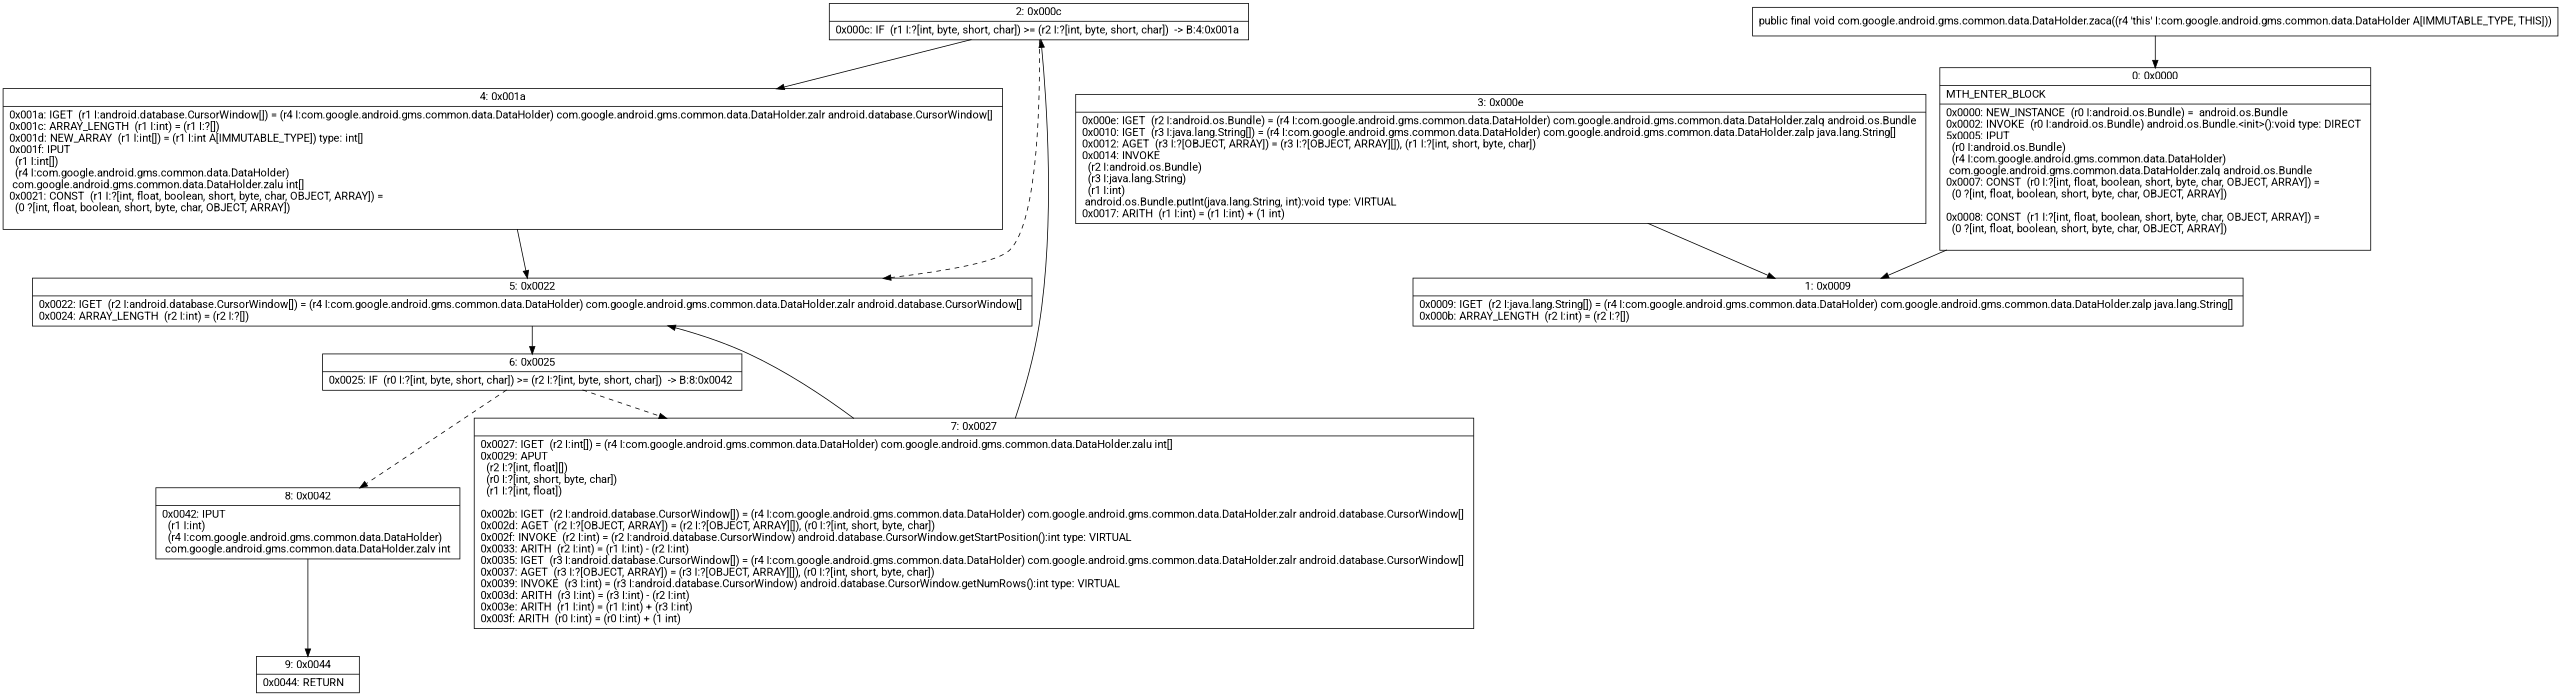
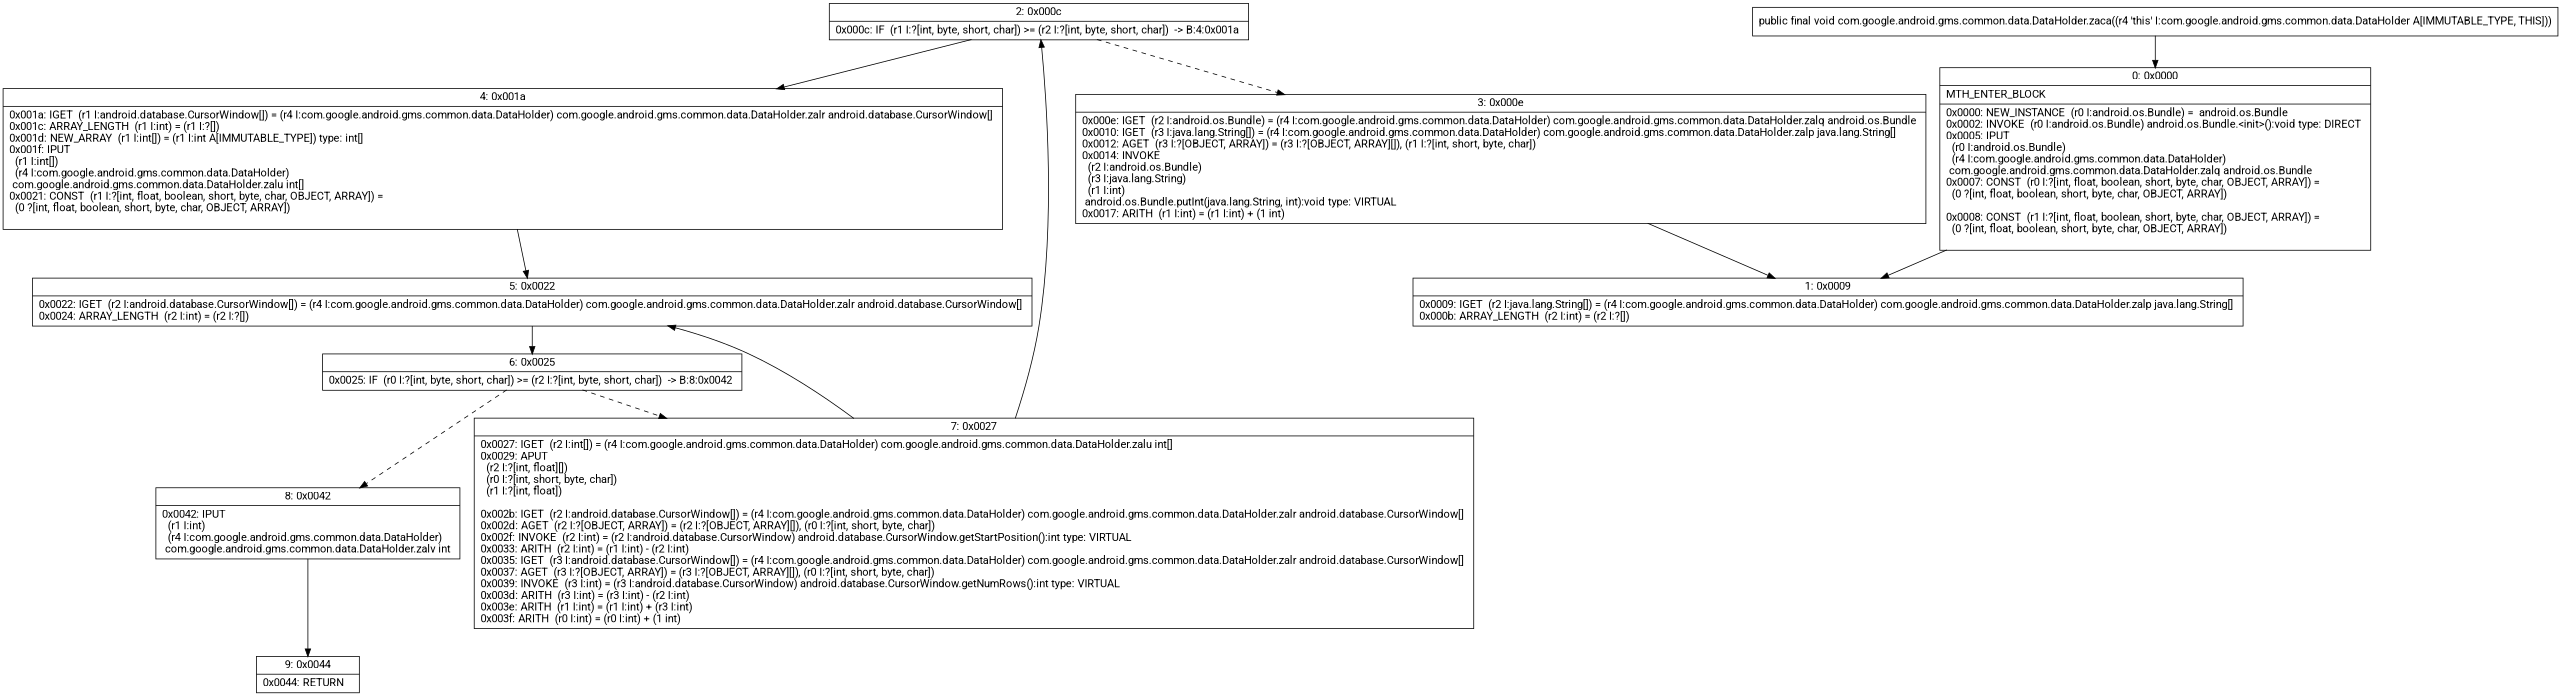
node "0: 0x0000": text "5x0005: IPUT" -> "0x0005: IPUT"
edge "2: 0x000c" -> "5: 0x0022": now "2: 0x000c" -> "3: 0x000e"
